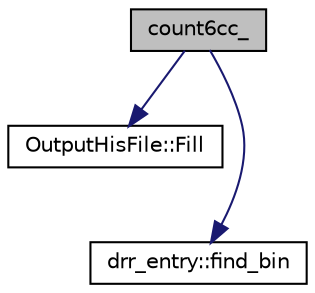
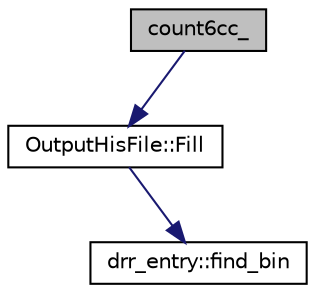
edge "count6cc_" -> "drr_entry::find_bin": now "OutputHisFile::Fill" -> "drr_entry::find_bin"
